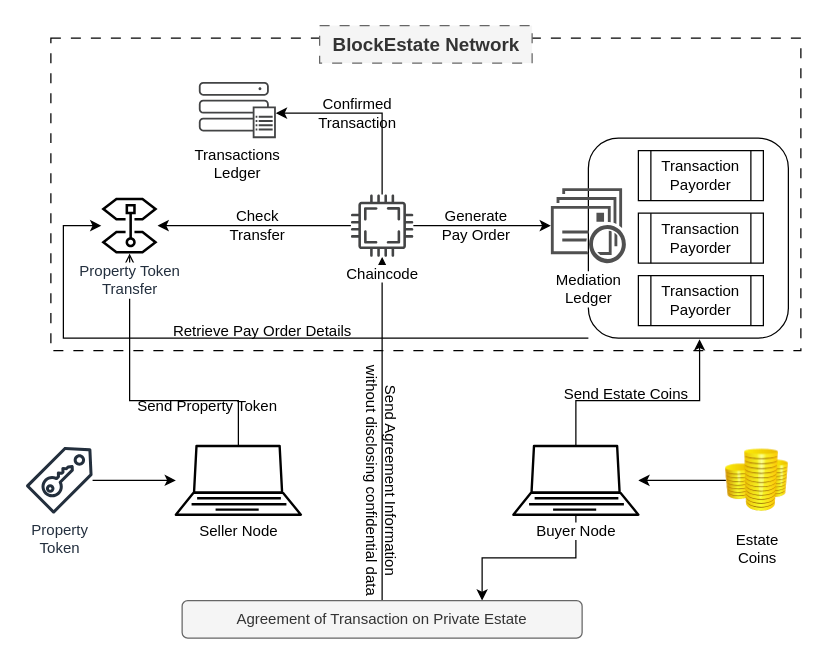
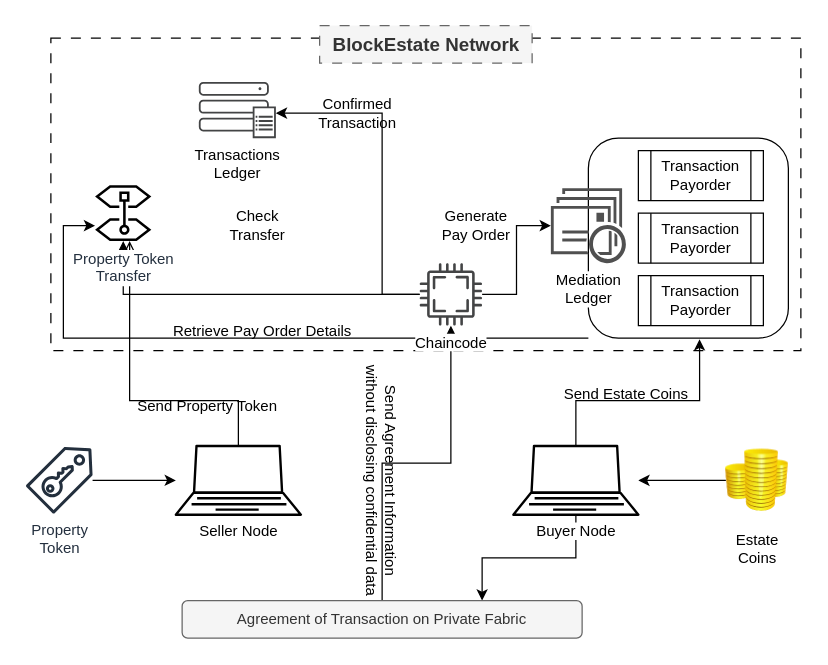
node "Property Token Transfer": moved (129, 226) -> (123, 213)
node "Chaincode": moved (382, 226) -> (451, 294)
node "Agreement of Transaction on Private Estate": label "Agreement of Transaction on Private Estate" -> "Agreement of Transaction on Private Fabric"
